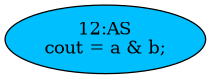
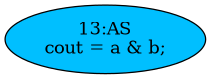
node "12:AS cout = a & b;": label "12:AS cout = a & b;" -> "13:AS cout = a & b;"
